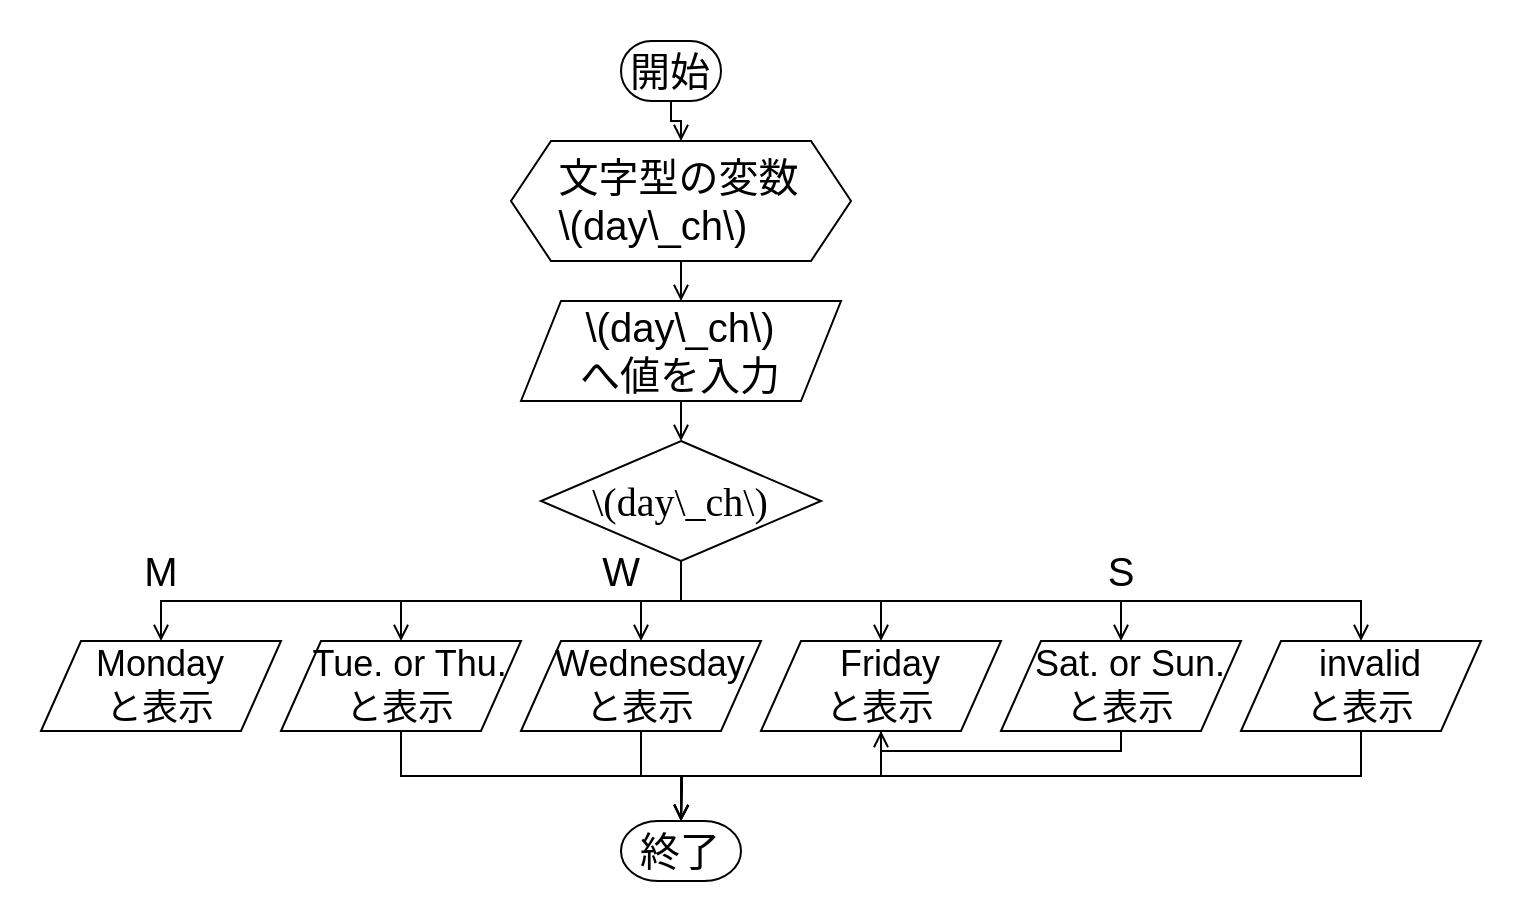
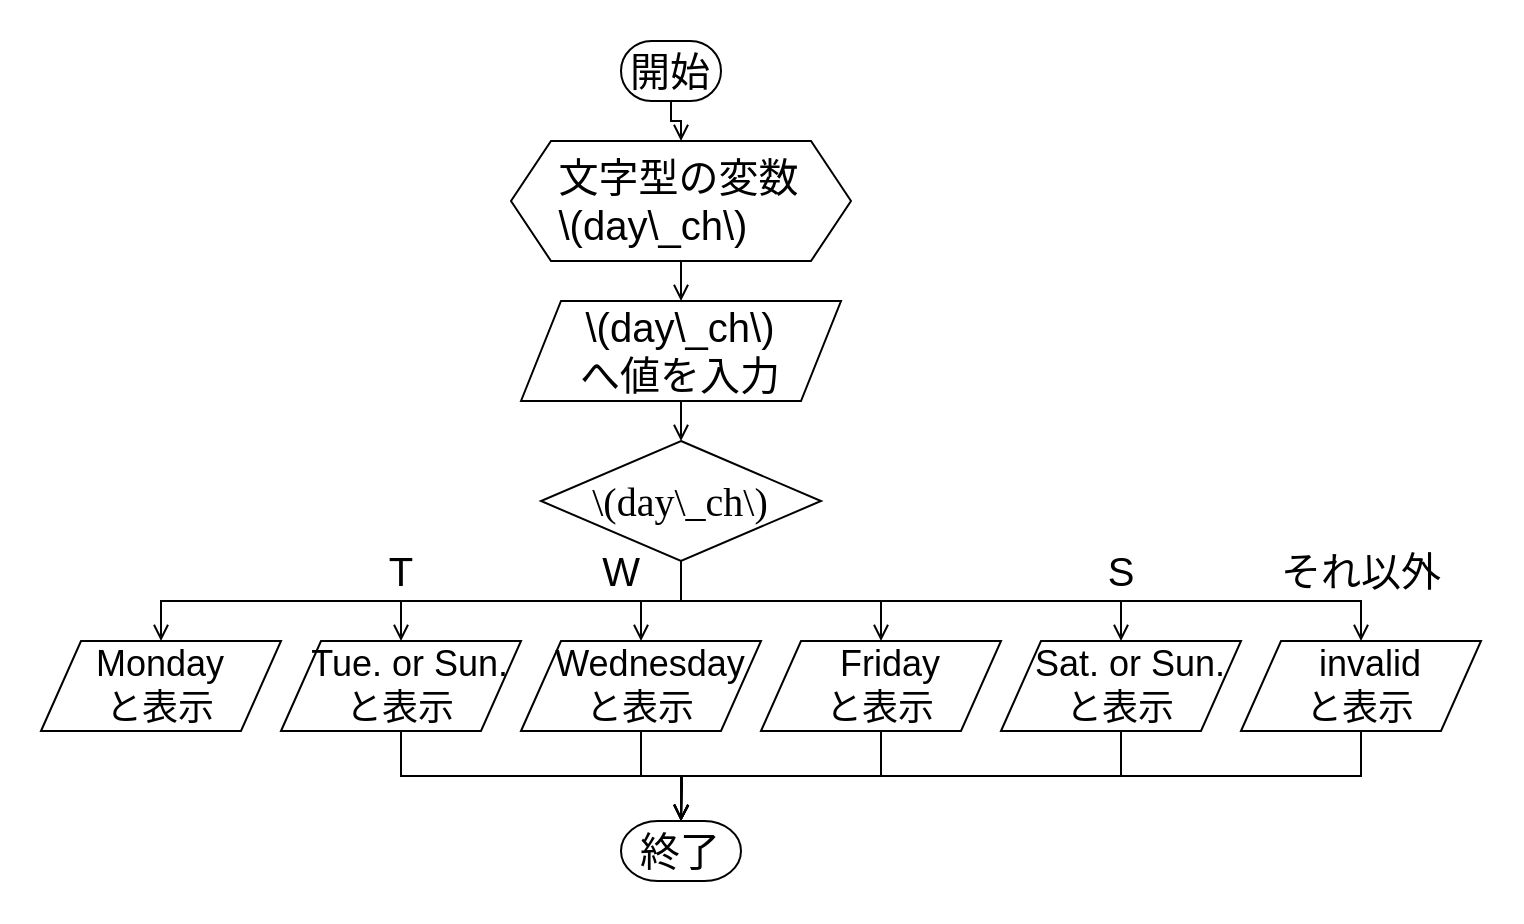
node "M": removed
node "T": added
node "それ以外": added
node "Tue. or Thu. と表示": label "Tue. or Thu. と表示" -> "Tue. or Sun. と表示"
edge "Sat. or Sun. と表示" -> "Friday と表示": now "Sat. or Sun. と表示" -> "終了"
